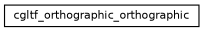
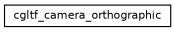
node "cgltf_orthographic_orthographic": label "cgltf_orthographic_orthographic" -> "cgltf_camera_orthographic"
